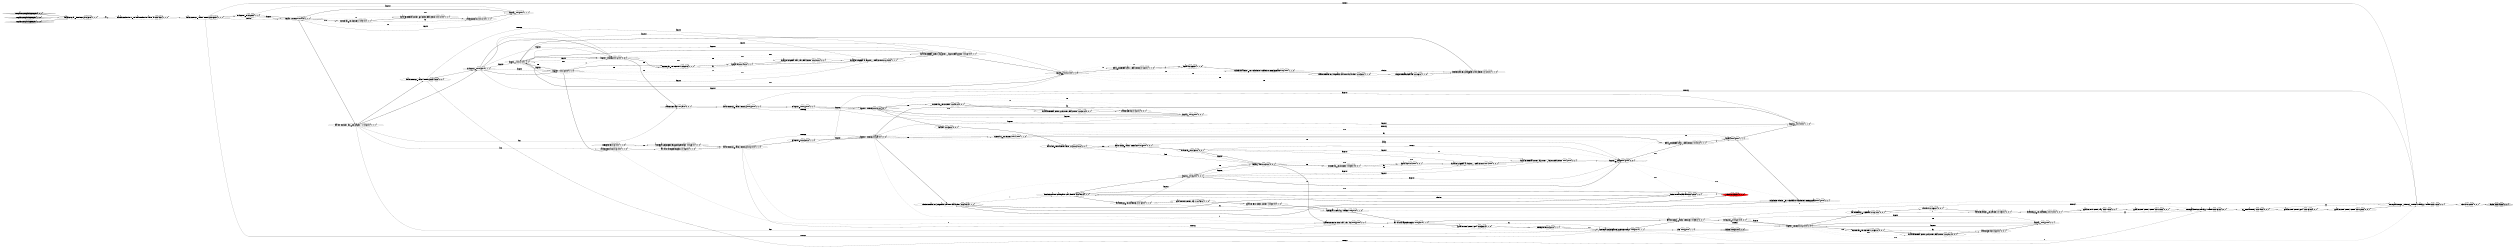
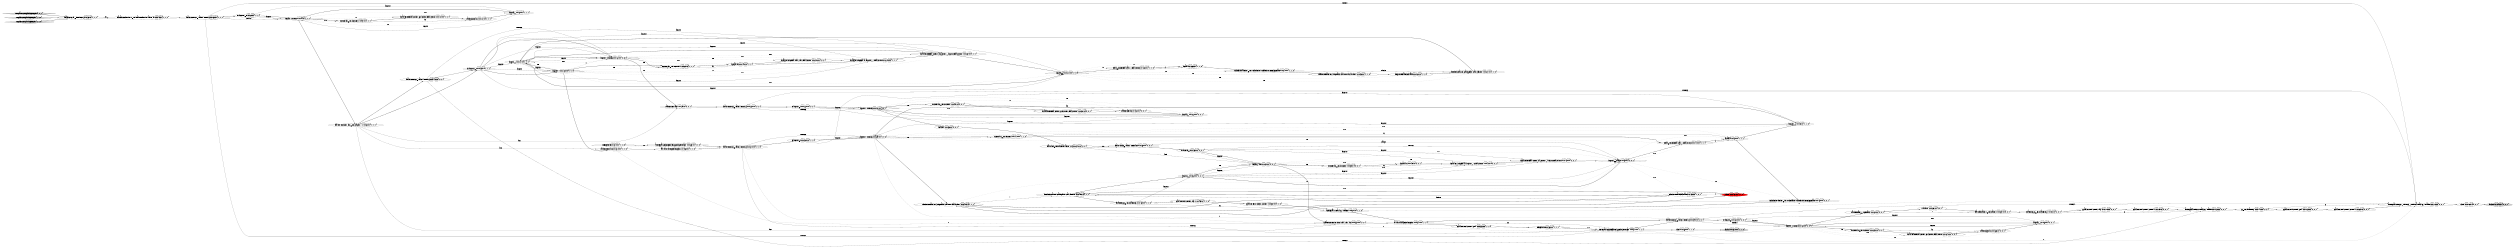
edge "docCount < numDocs2@@@39@@@['1', '1', '0']" -> "docCount++@@@40@@@['1', '1', '0']": label "numDocs3" -> "true"
